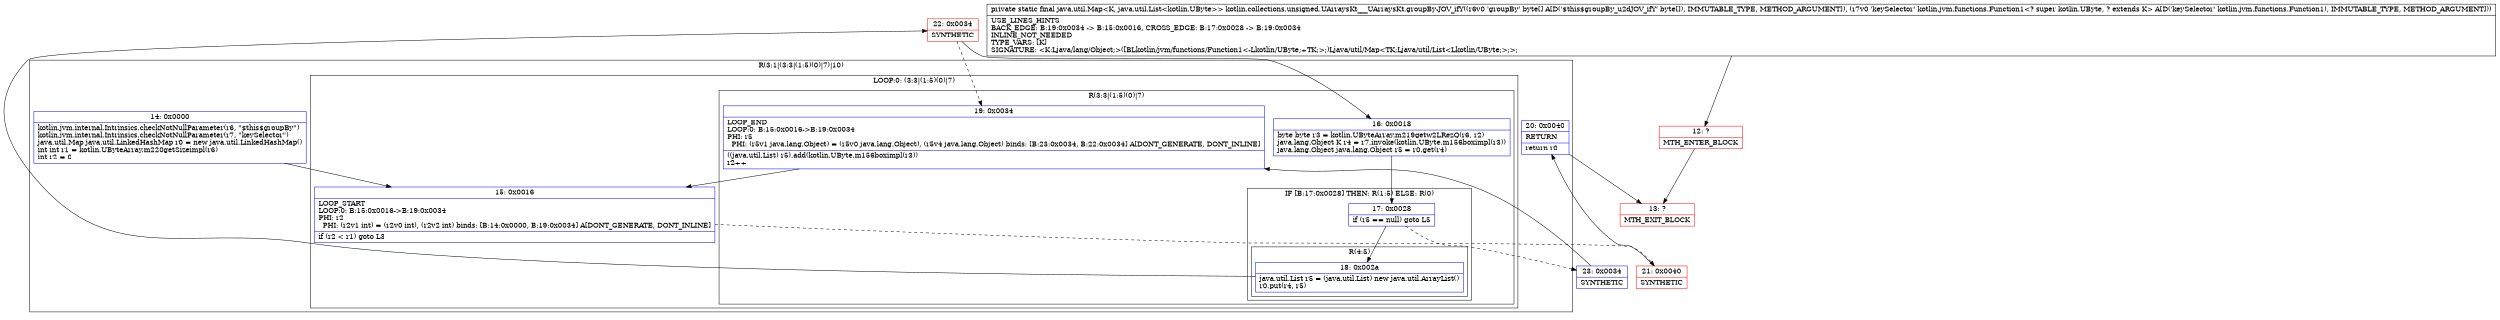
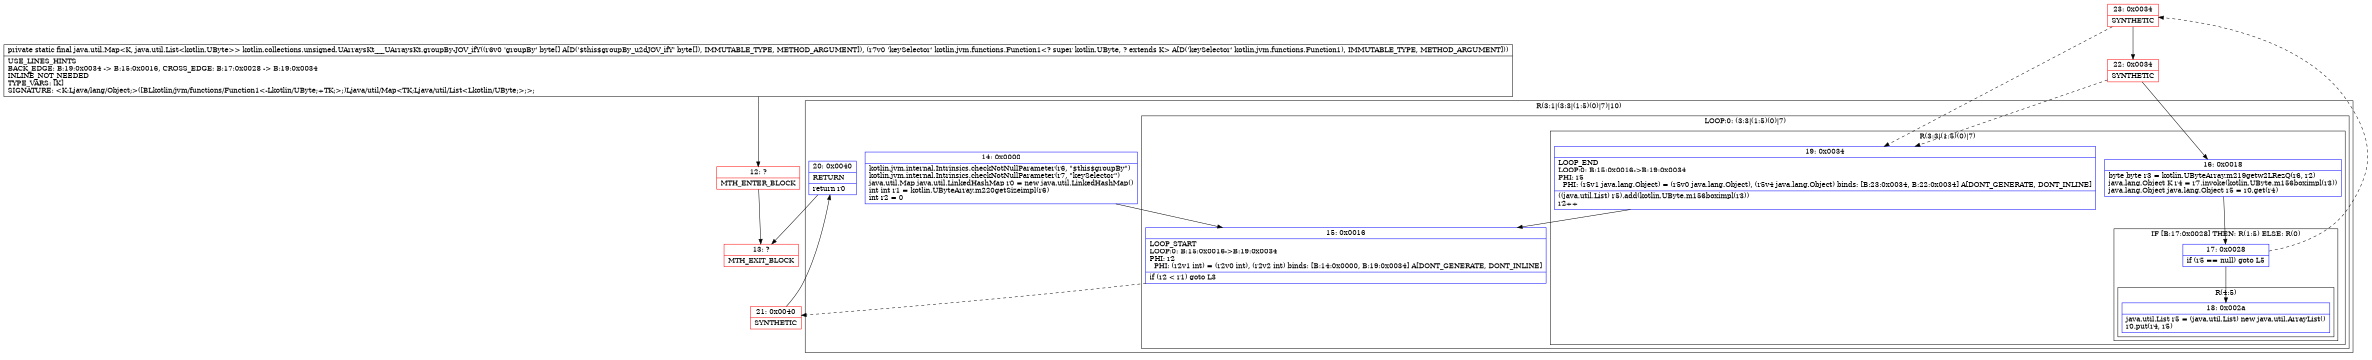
edge "23: 0x0034" -> "19: 0x0034": style solid -> dashed
edge "18: 0x002a" -> "22: 0x0034": now "23: 0x0034" -> "22: 0x0034"
node "23: 0x0034": color blue -> red
